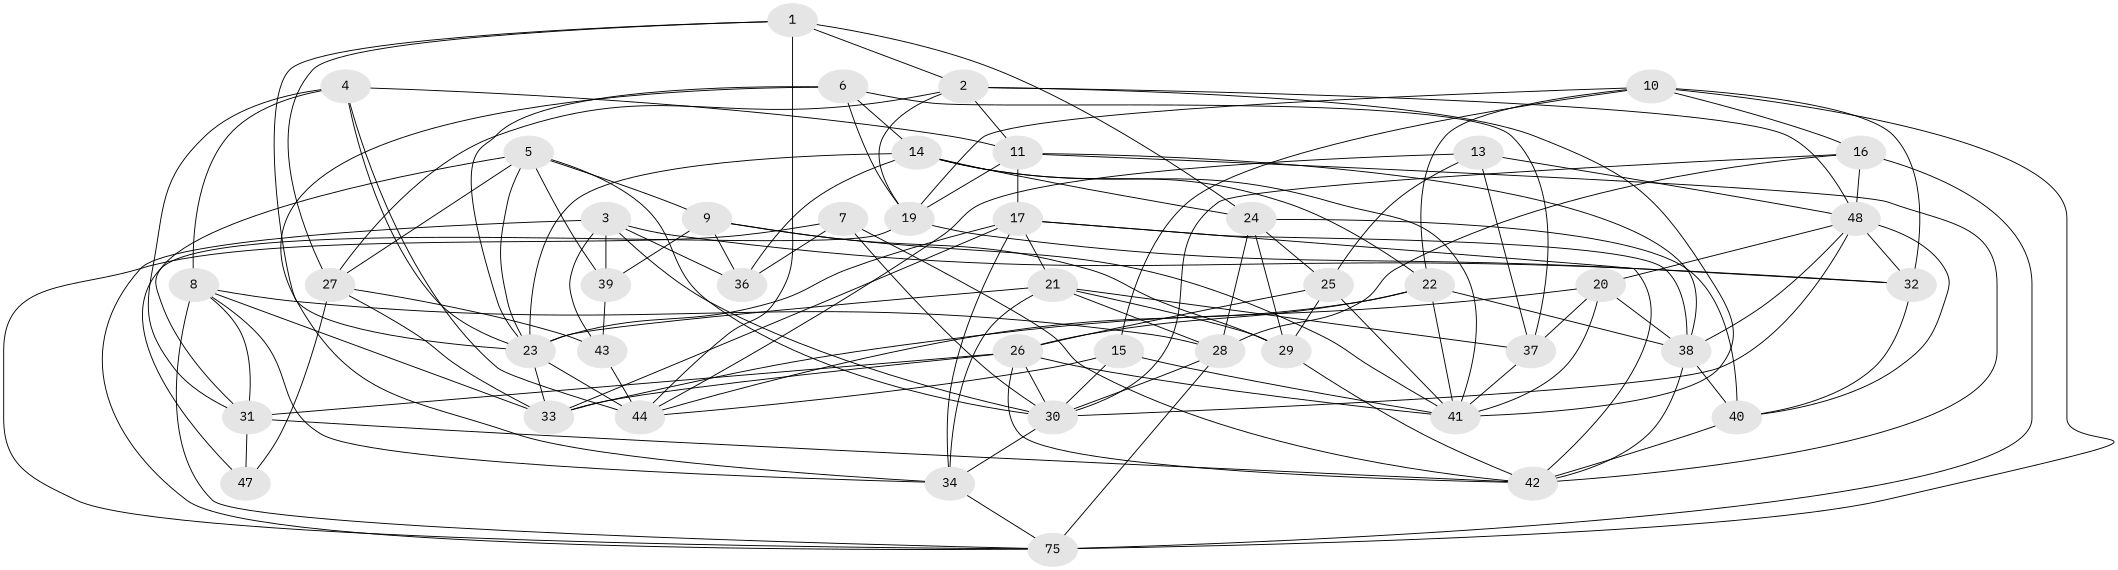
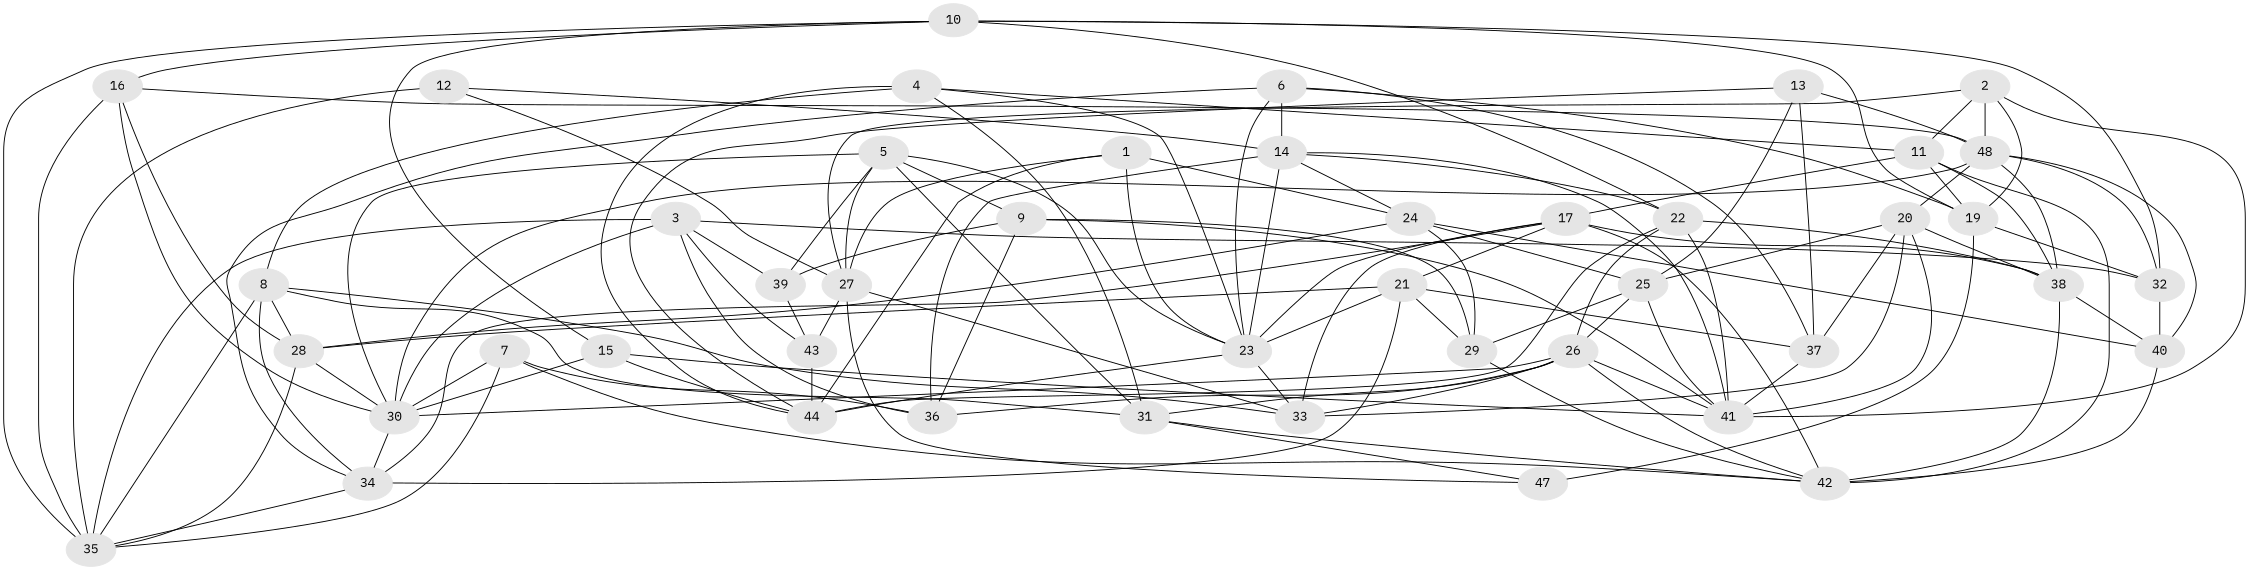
edge "1" -- "2": removed
node "12": added
edge "20" -- "25": added
edge "26" -- "36": added
node "75": label "75" -> "35"
